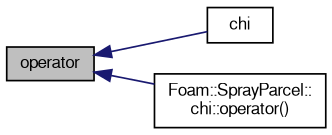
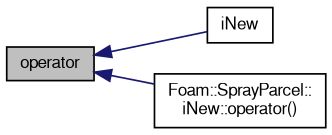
node "chi": label "chi" -> "iNew"
node "Foam::SprayParcel:: chi::operator()": label "Foam::SprayParcel:: chi::operator()" -> "Foam::SprayParcel:: iNew::operator()"
